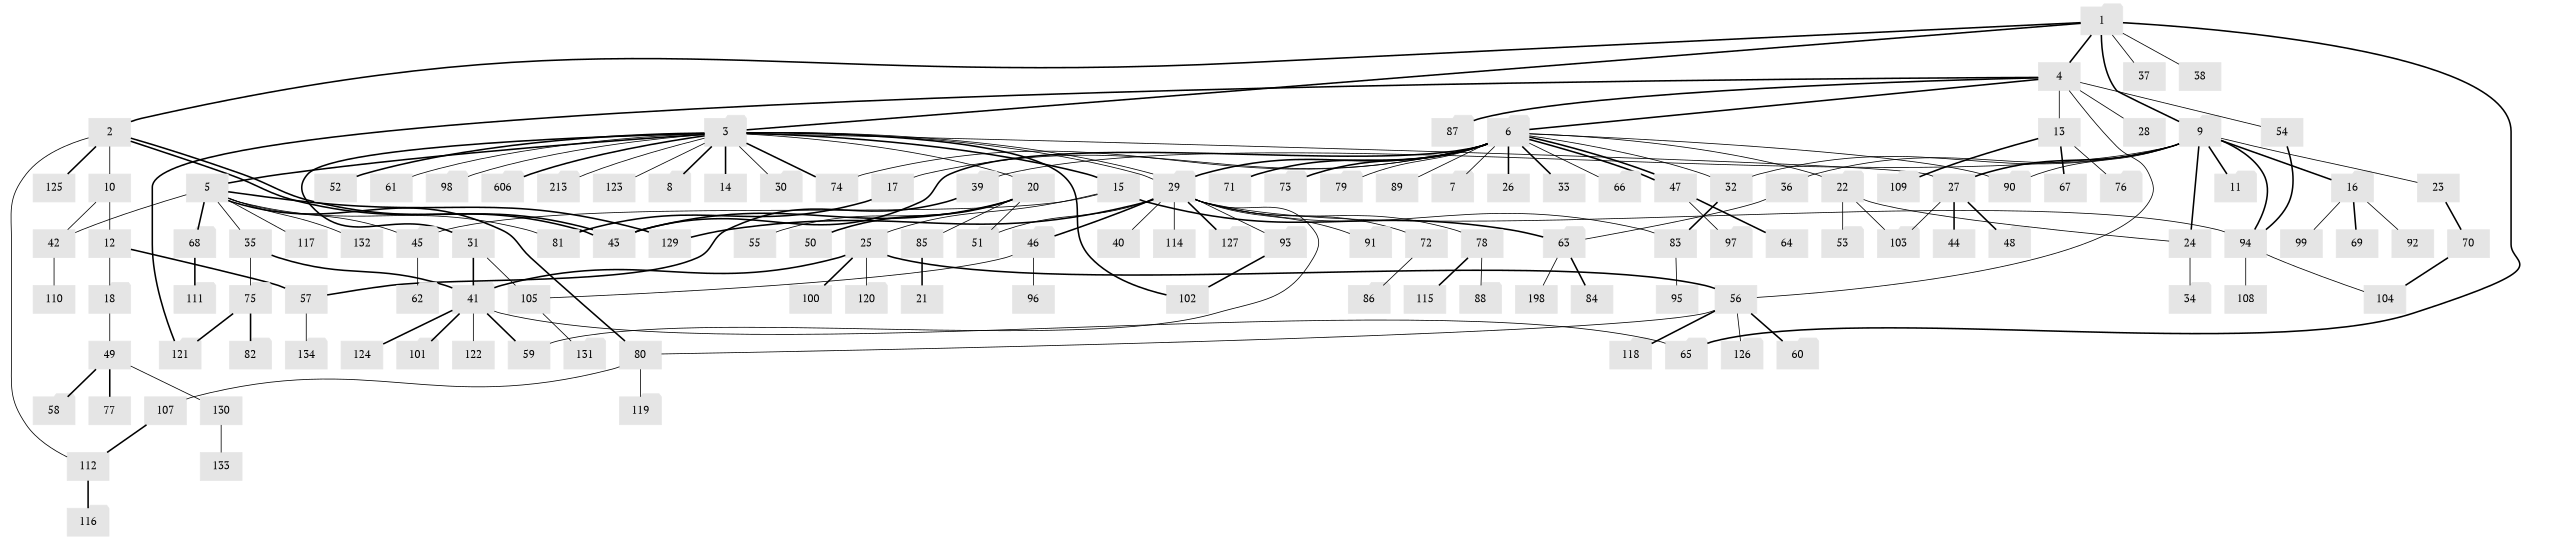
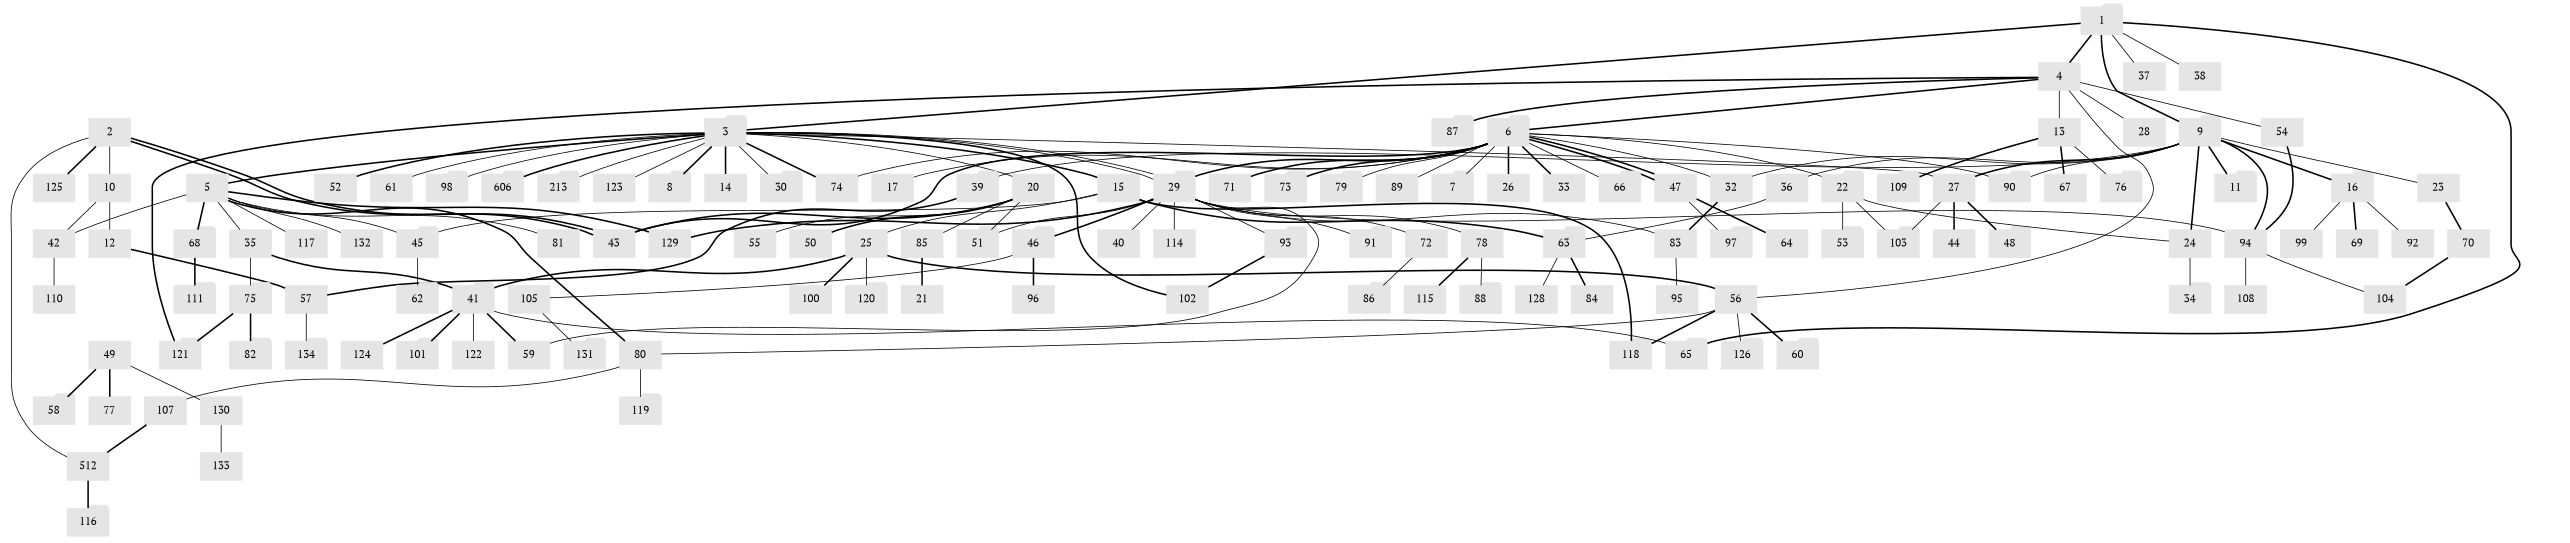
edge "1" -- "2": removed
edge "15" -- "118": added
edge "17" -- "81": removed
node "31": removed
node "127": removed
edge "46" -- "96": style solid -> bold
node "18": removed
node "198": label "198" -> "128"
node "112": label "112" -> "512"
